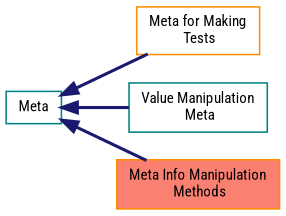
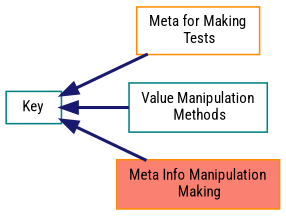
node "Meta": label "Meta" -> "Key"
node "Value Manipulation Meta": label "Value Manipulation Meta" -> "Value Manipulation Methods"
node "Meta Info Manipulation Methods": label "Meta Info Manipulation Methods" -> "Meta Info Manipulation Making"
